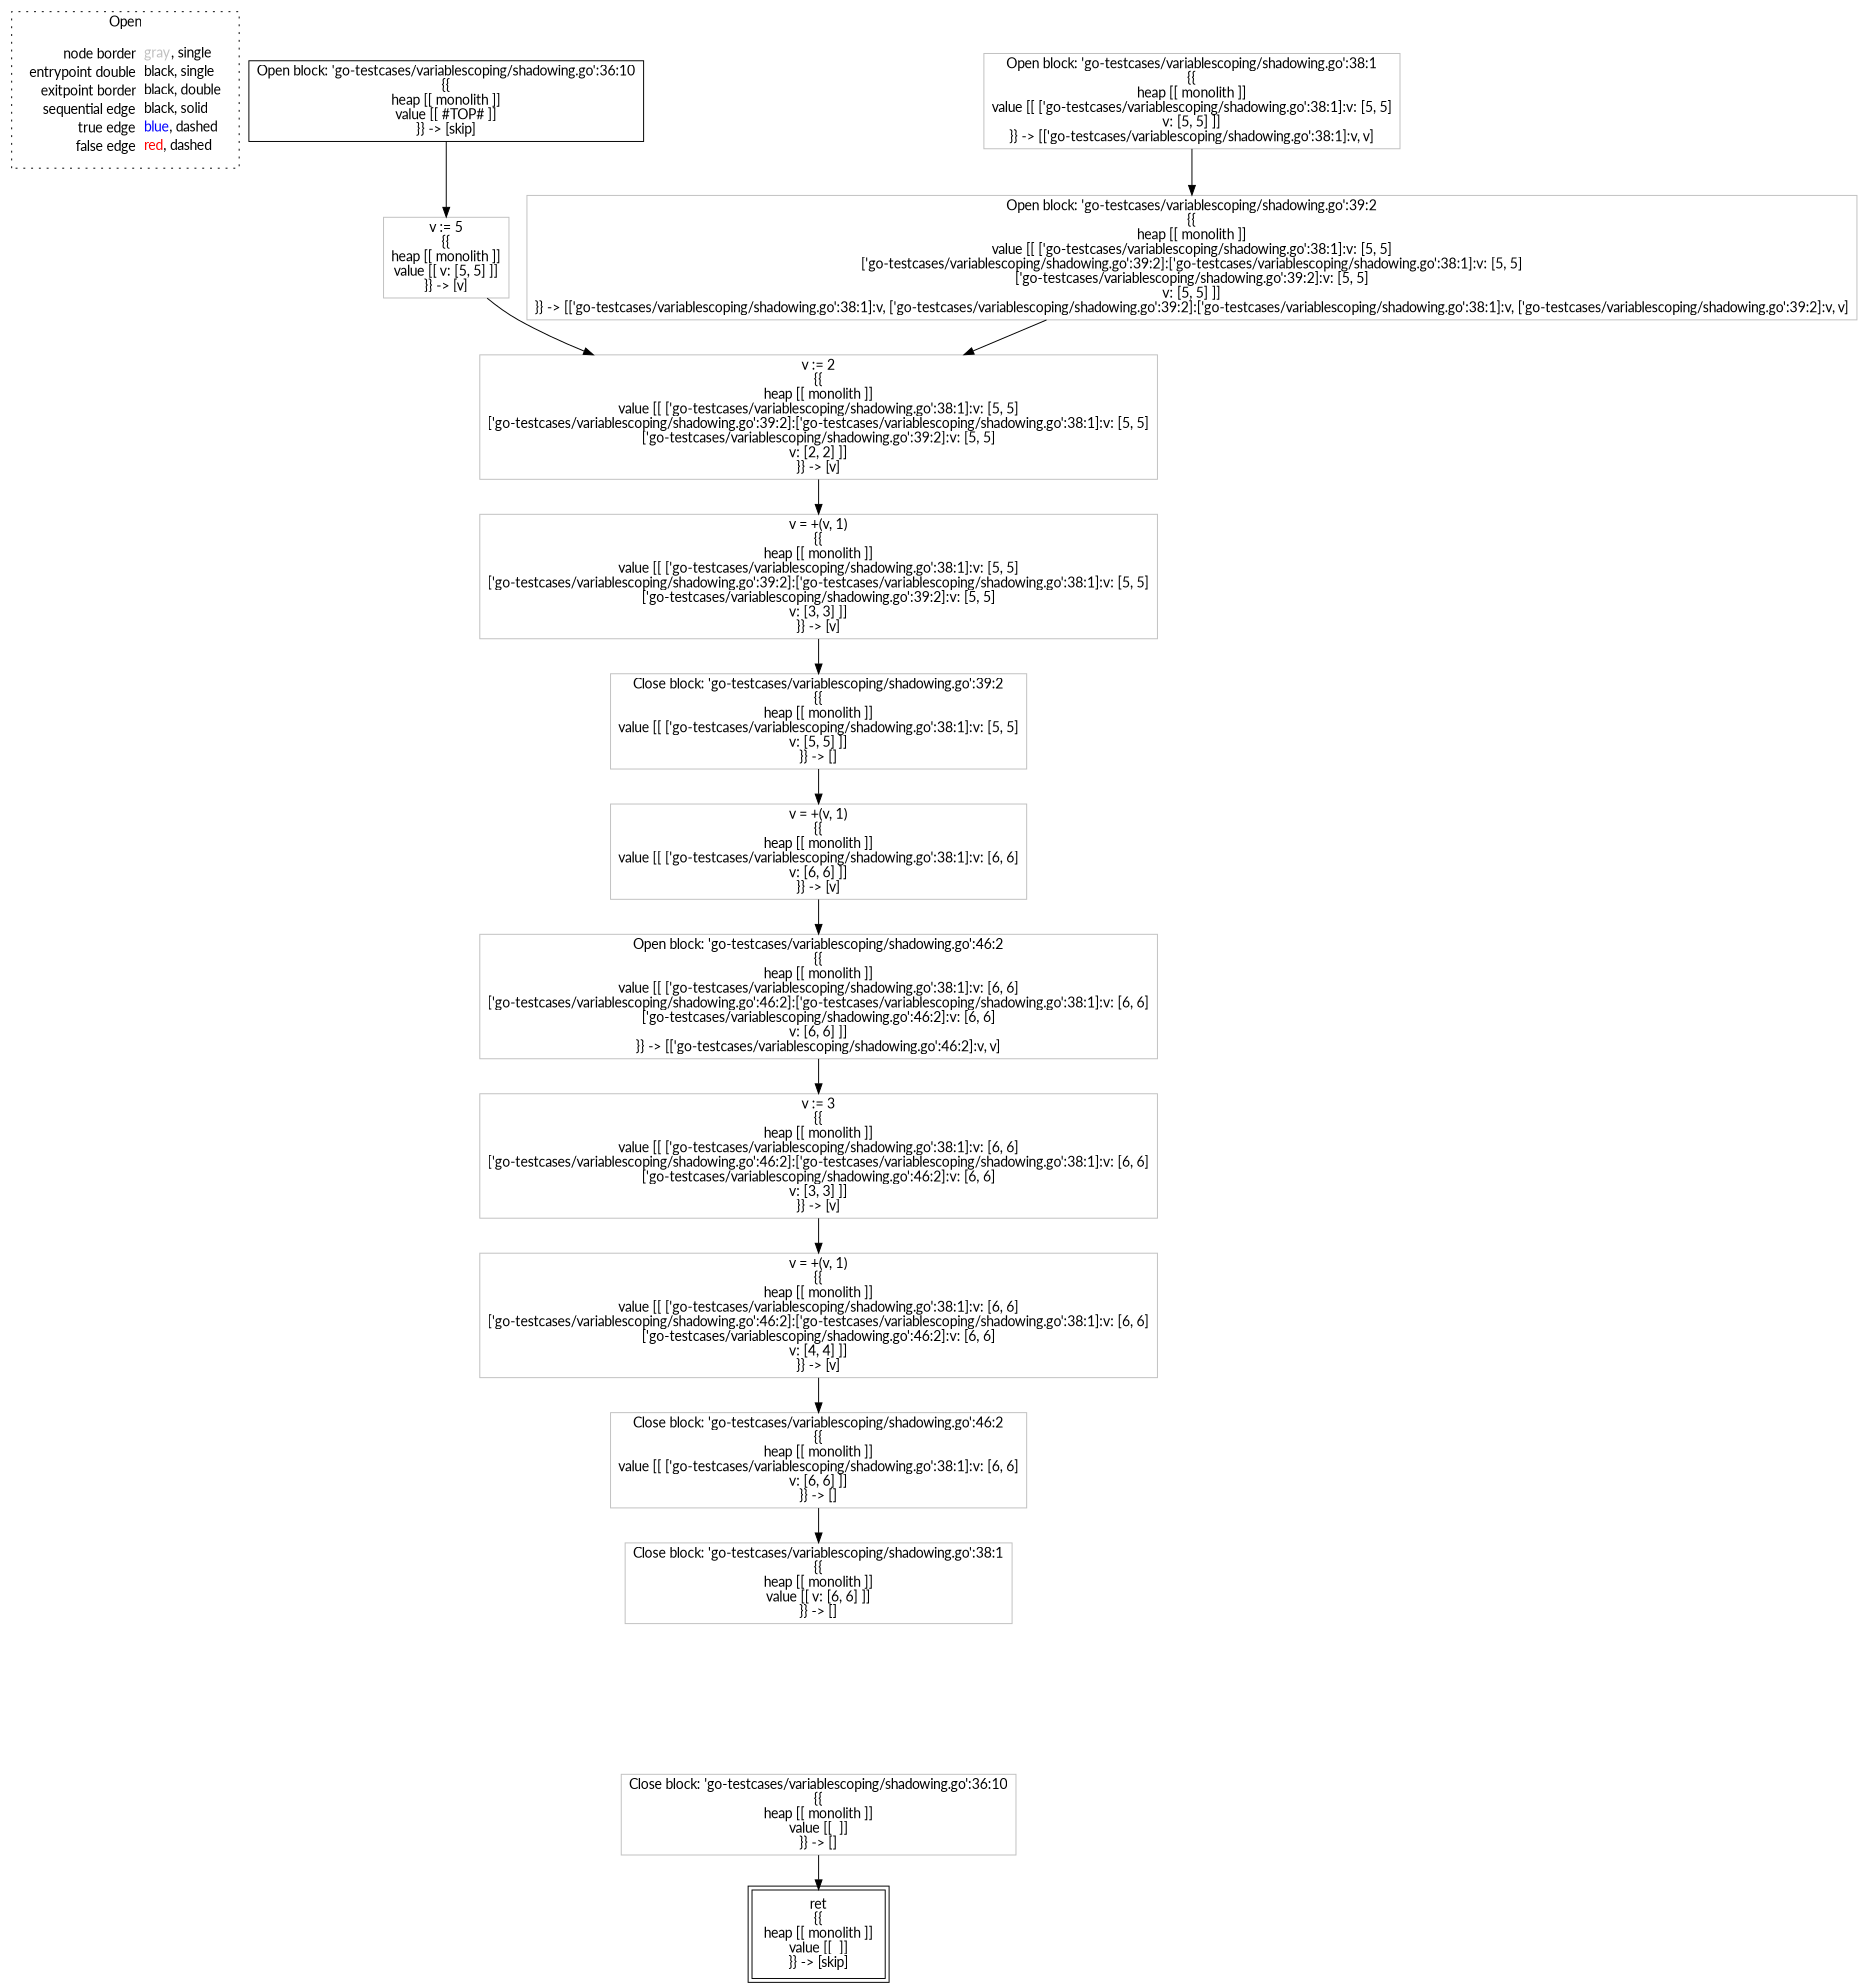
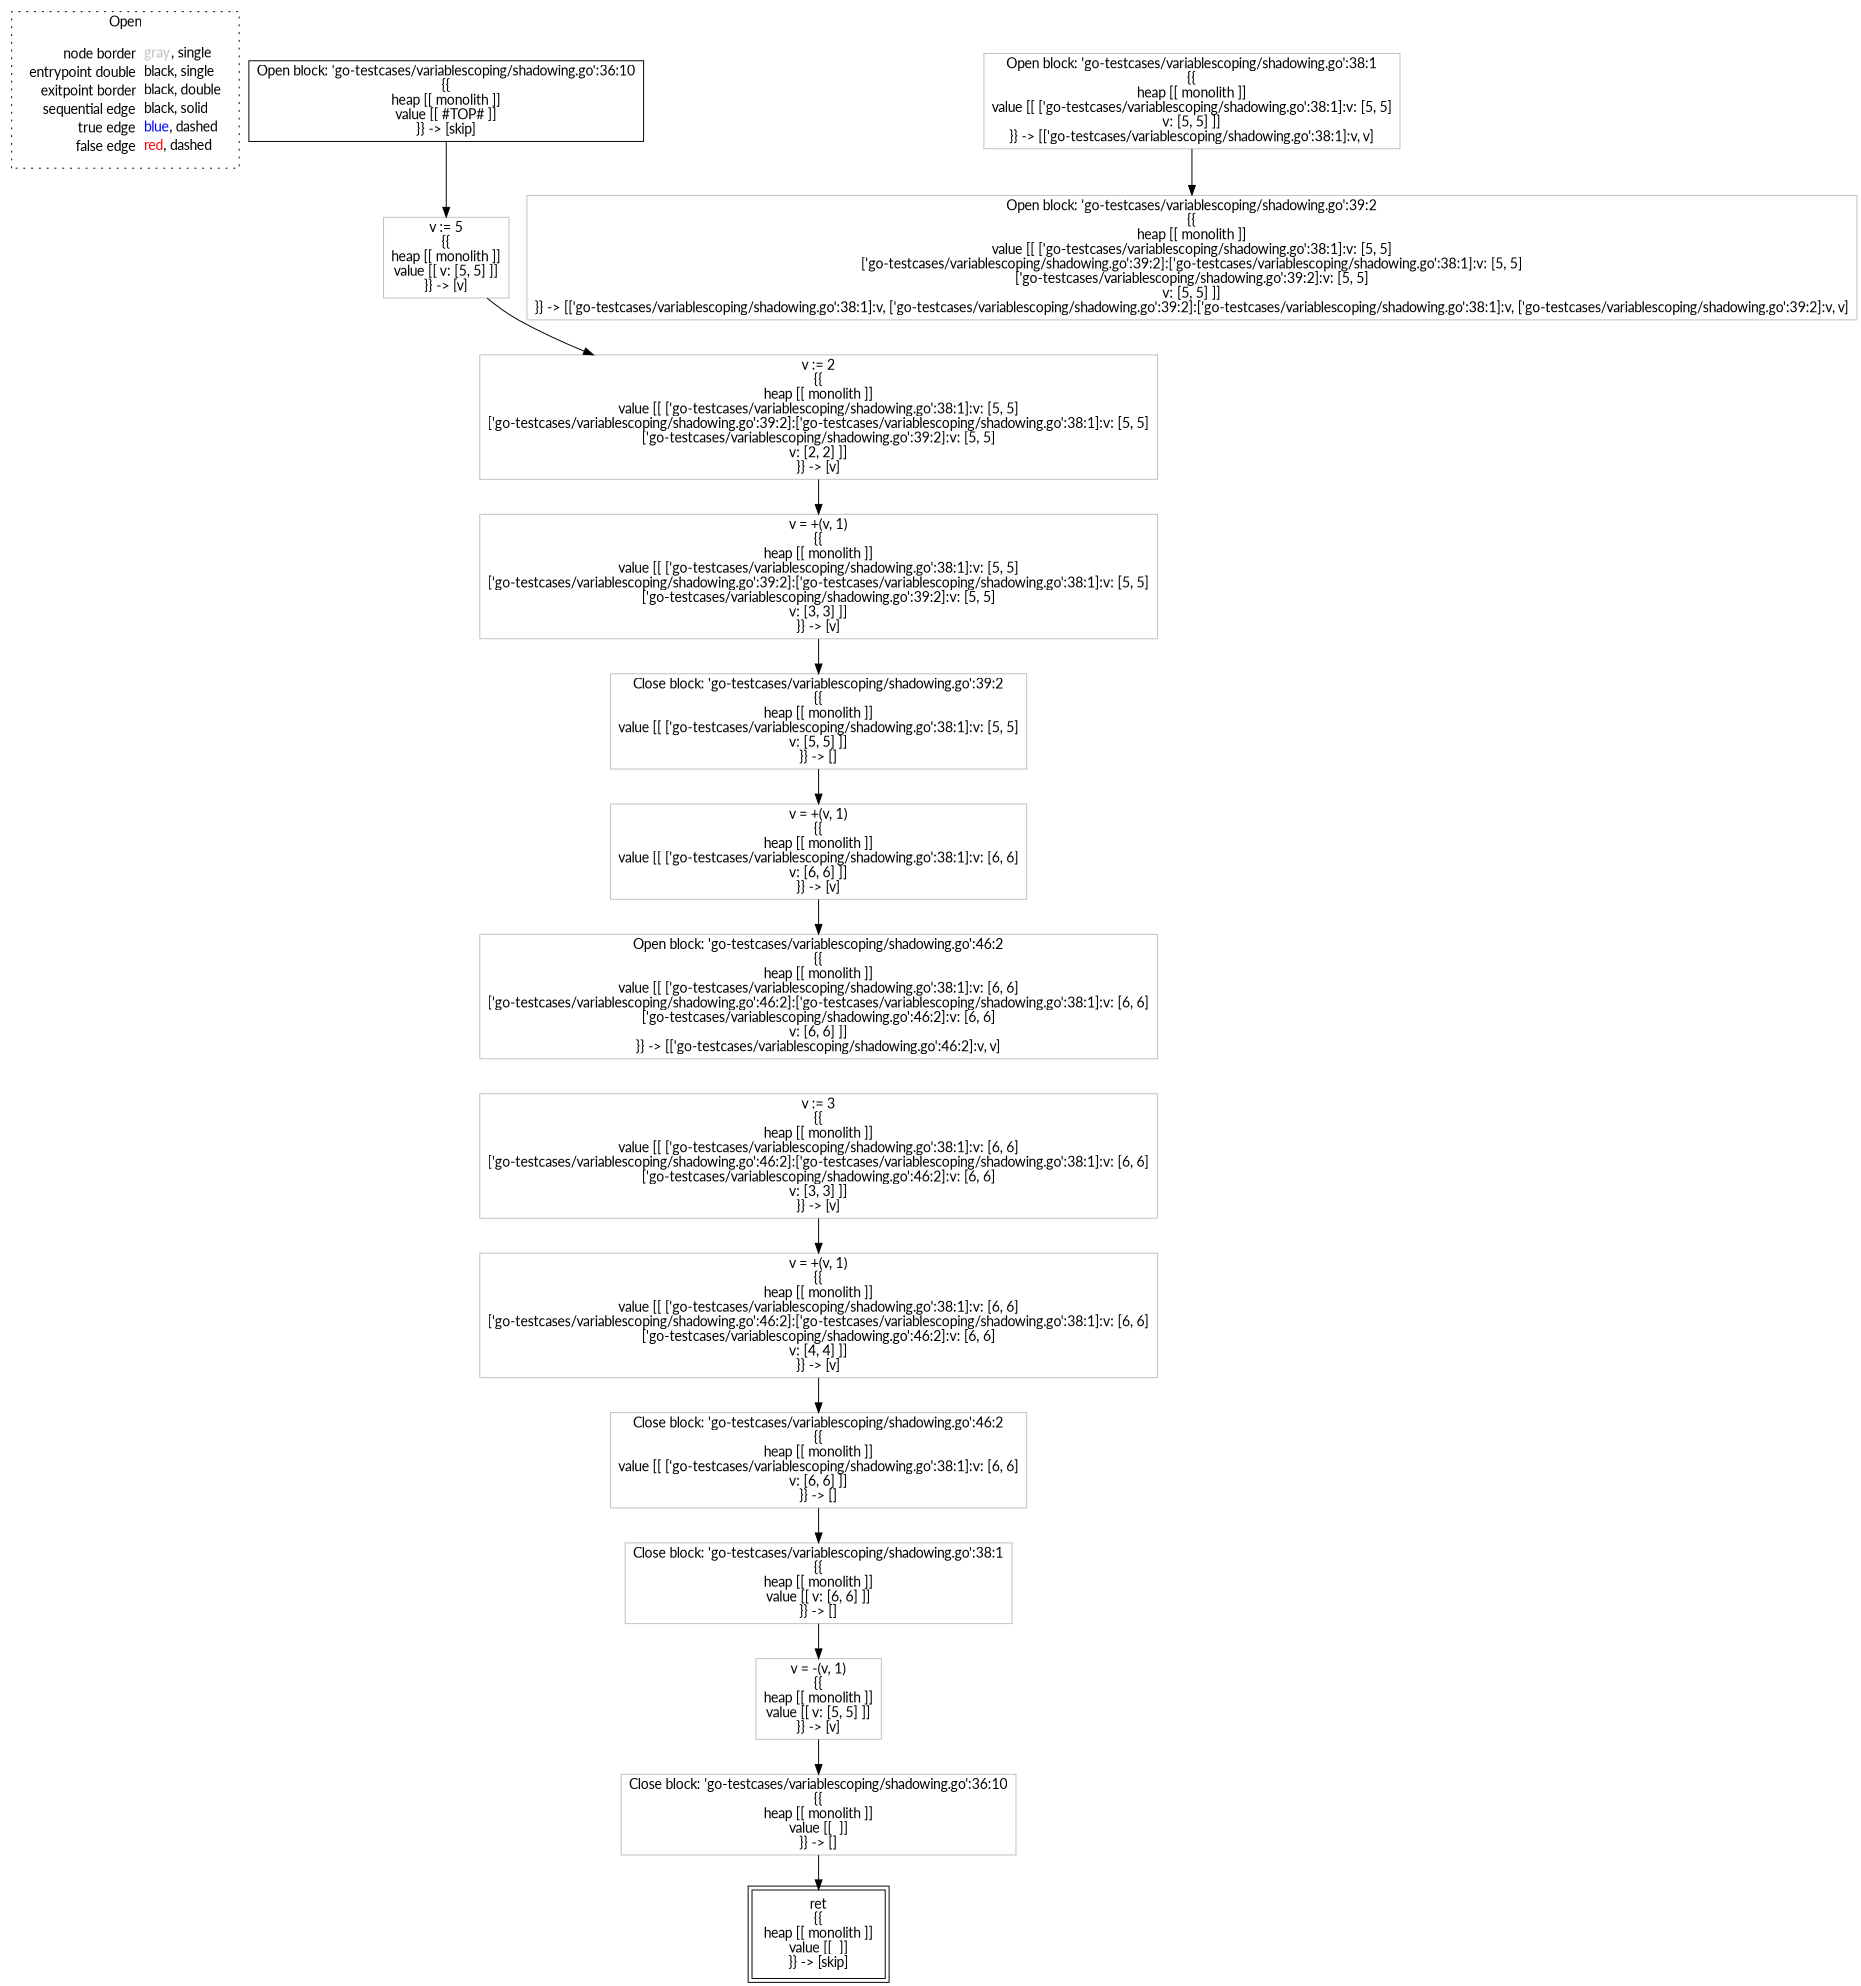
edge "Open block: 'go-testcases/variablescoping/shadowing.go':39:2" -> "v := 2": removed
edge "Open block: 'go-testcases/variablescoping/shadowing.go':46:2" -> "v := 3": removed
node "v = -(v, 1)": added
